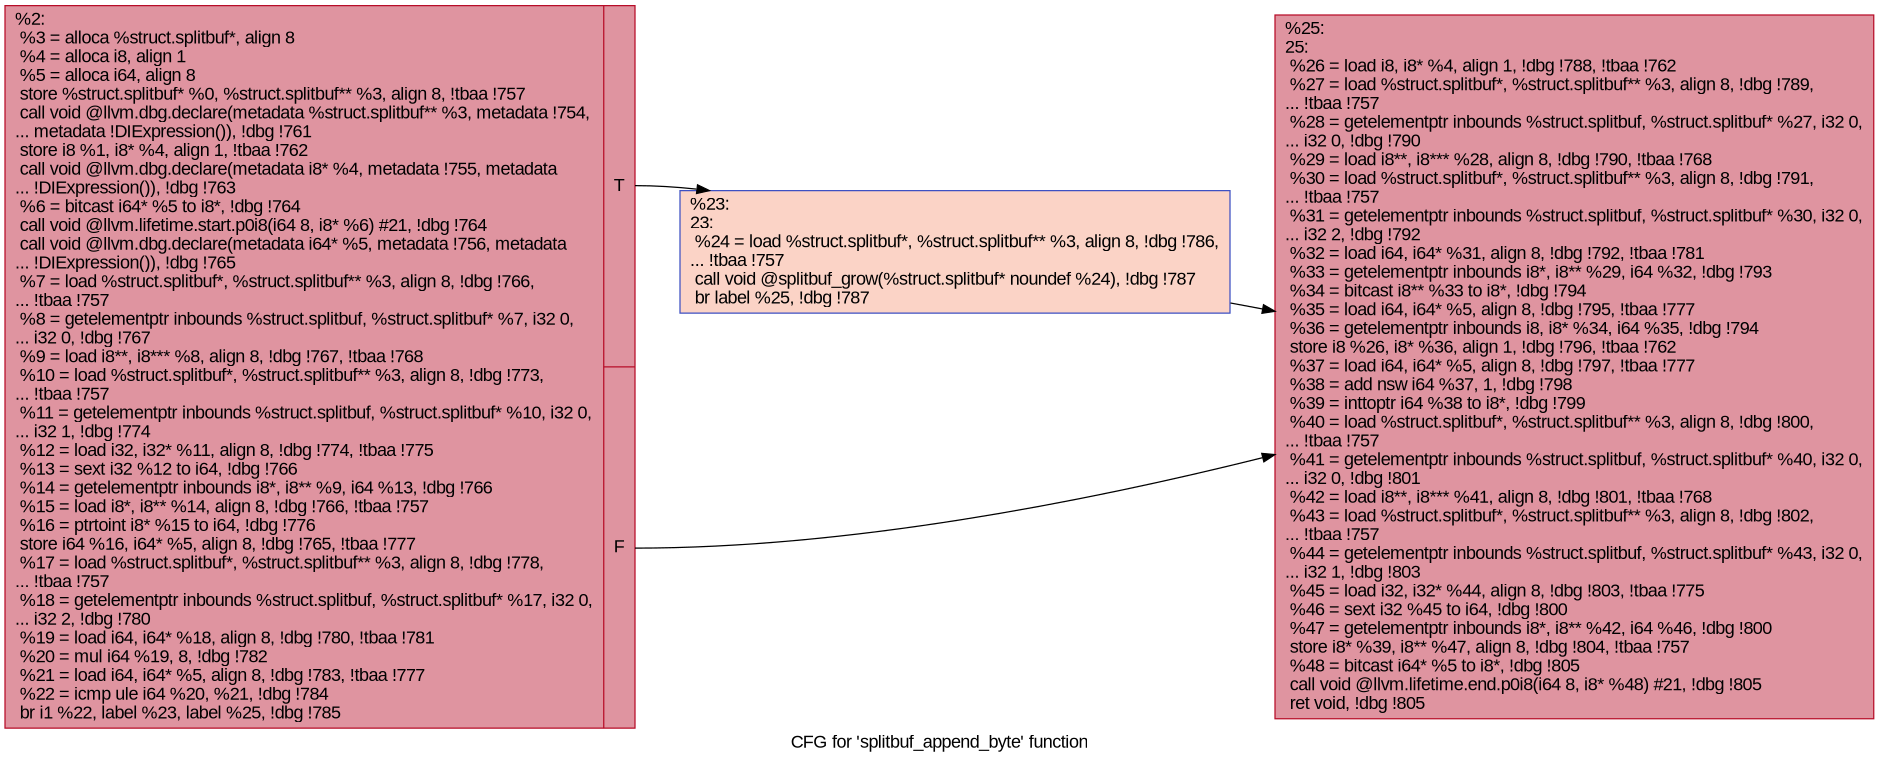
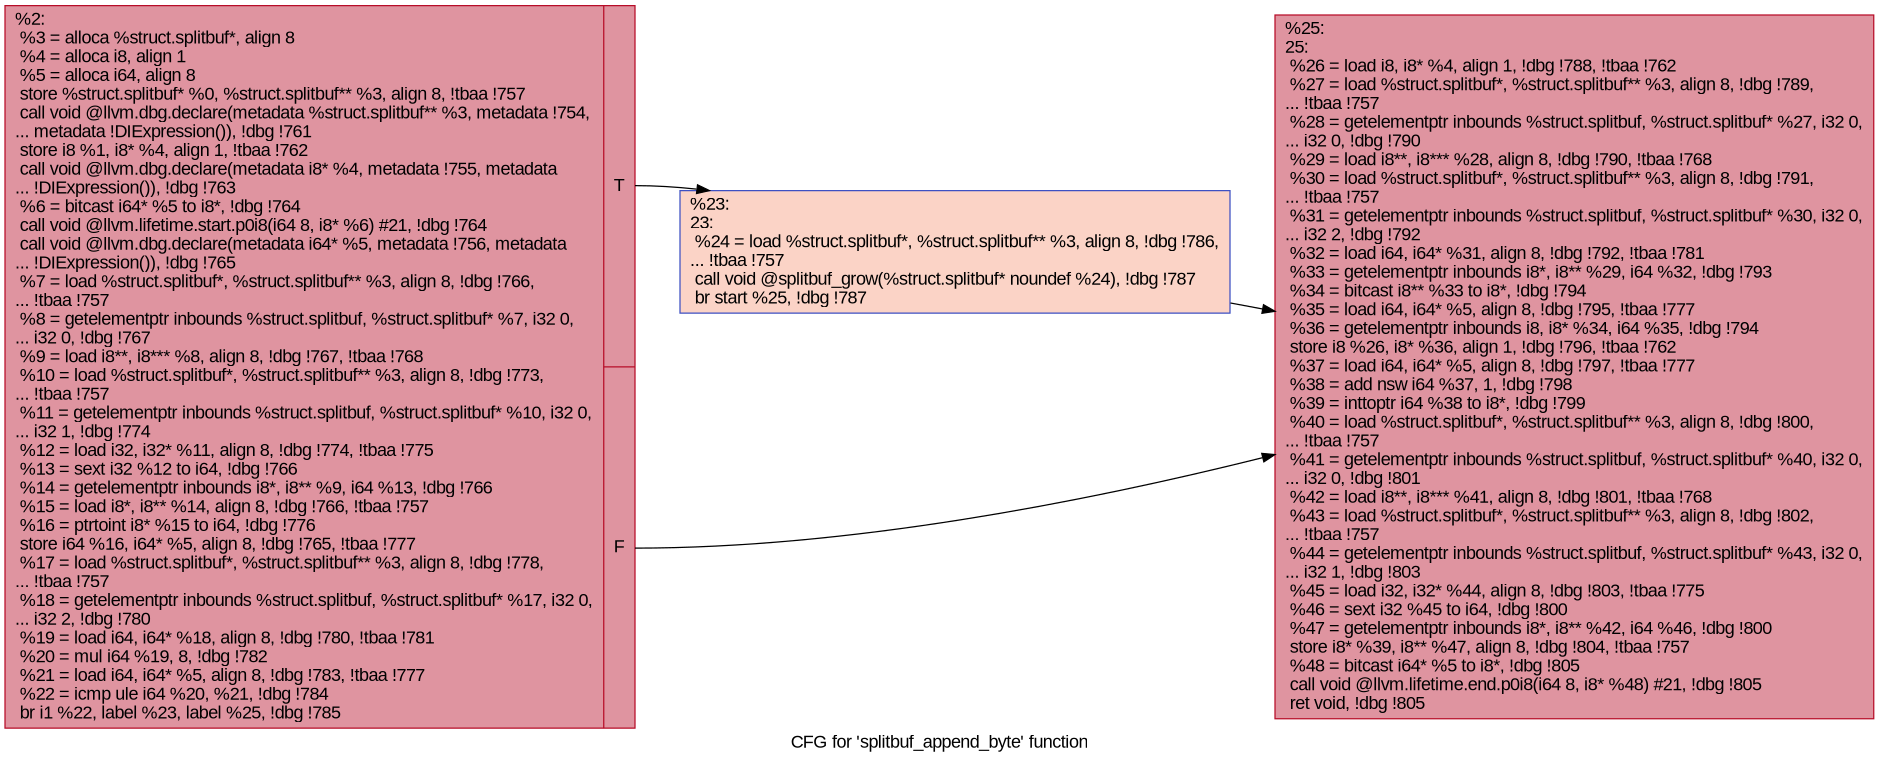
node "%23:": text "br label %25, !dbg !787" -> "br start %25, !dbg !787"
